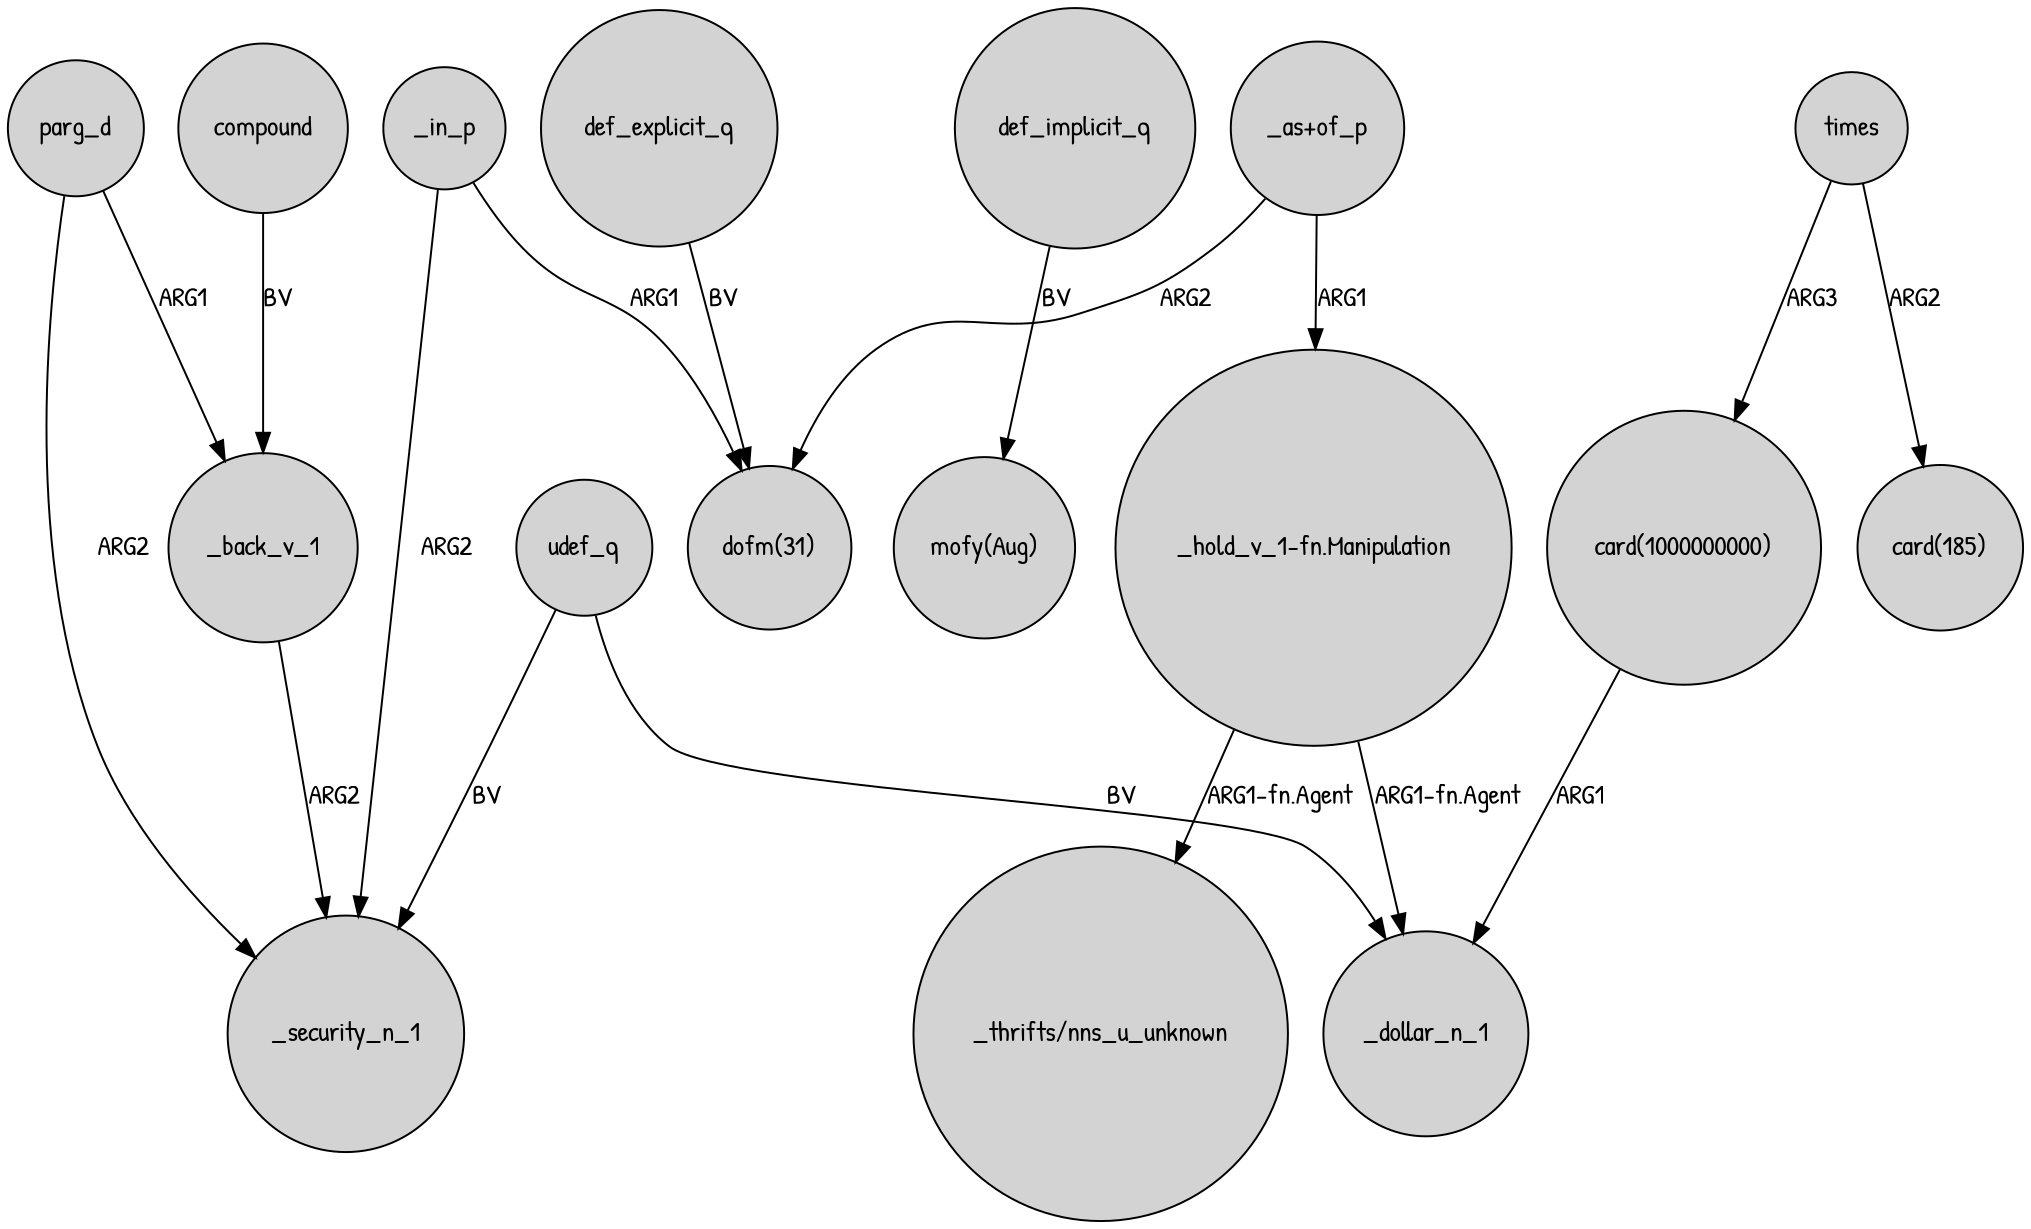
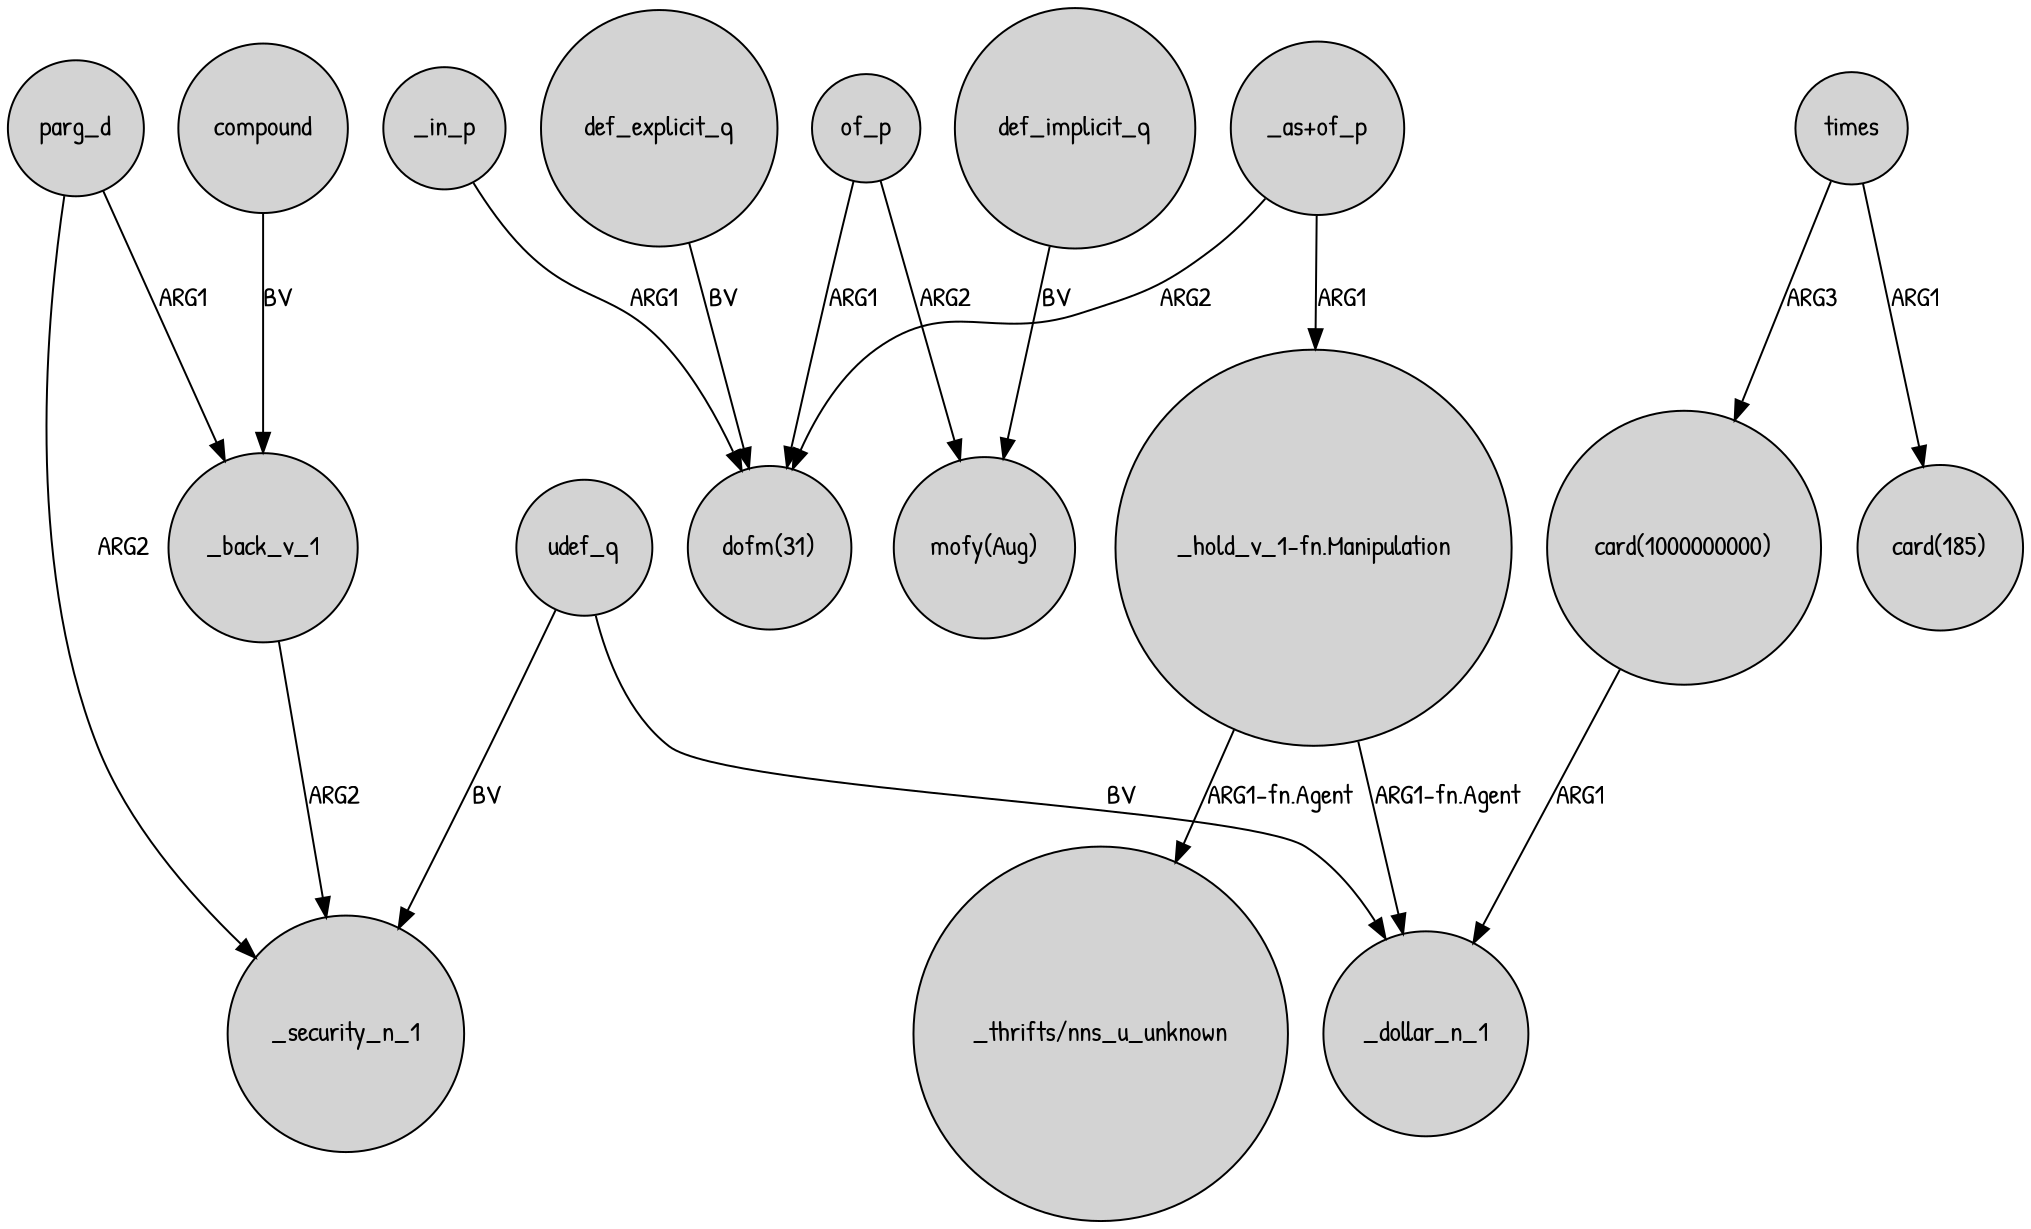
node "of_p": added
edge "times" -> "card(185)": label "ARG2" -> "ARG1"
edge "_in_p" -> "_security_n_1": removed, label "ARG2"
